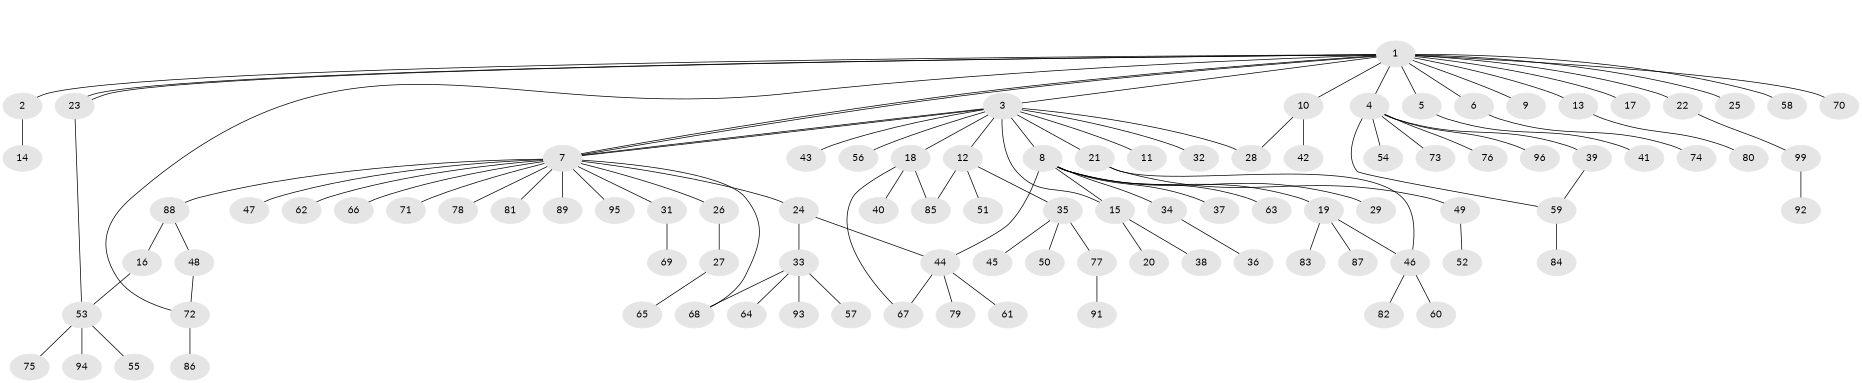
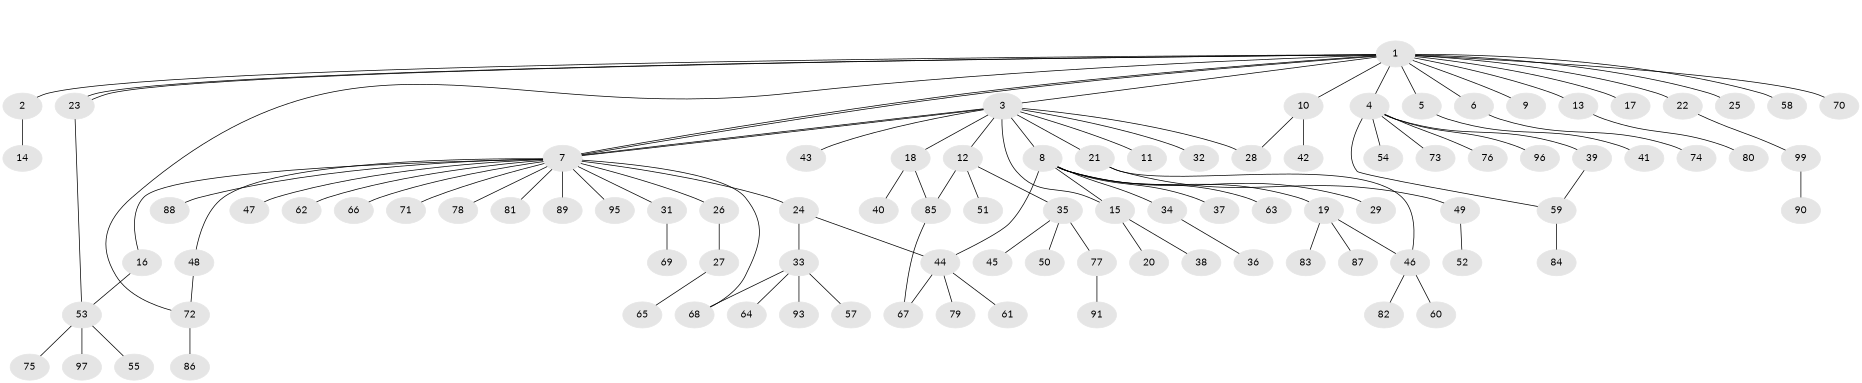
node "56": removed
node "92": label "92" -> "90"
edge "18" -- "67": now "85" -- "67"
edge "88" -- "48": now "7" -- "48"
edge "88" -- "16": now "7" -- "16"
node "94": label "94" -> "97"
